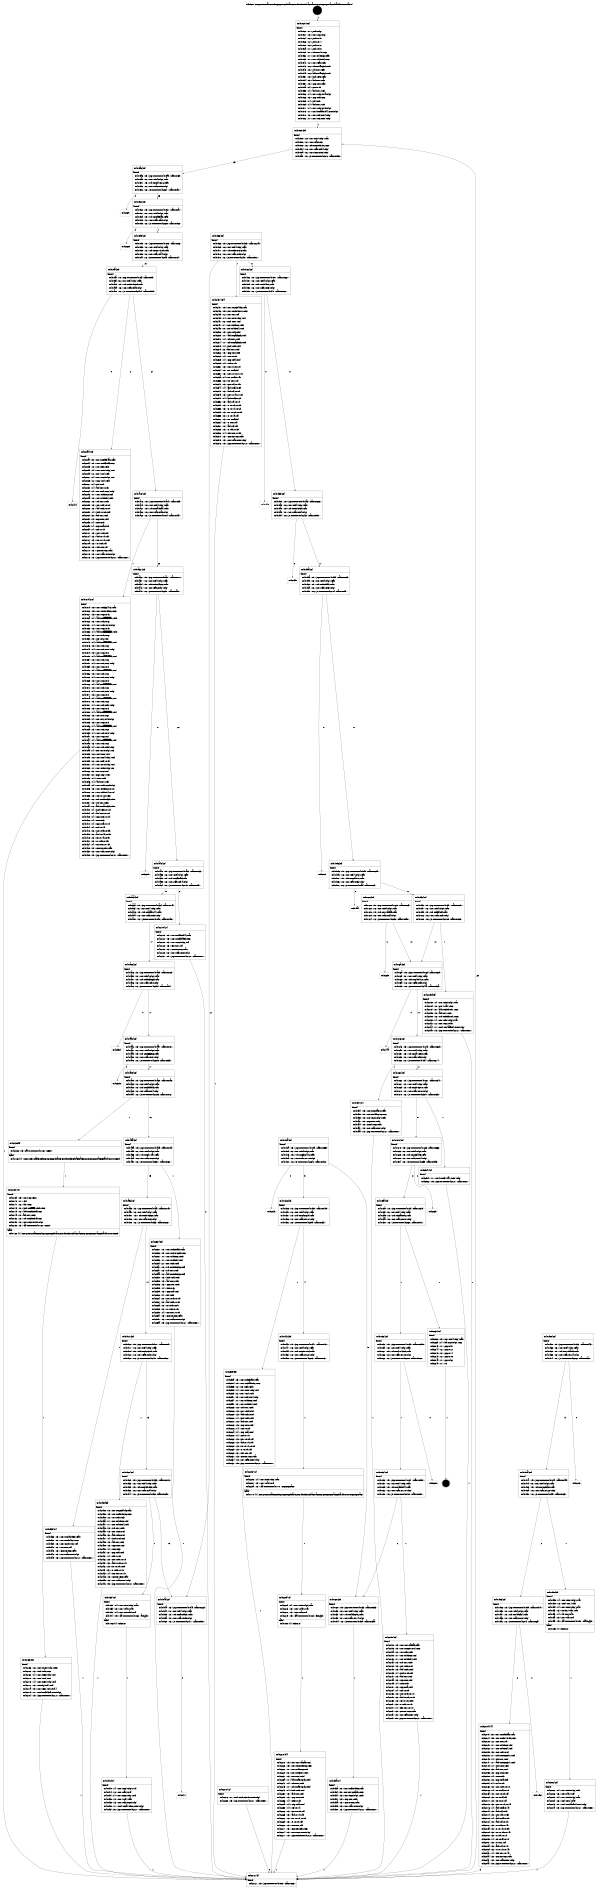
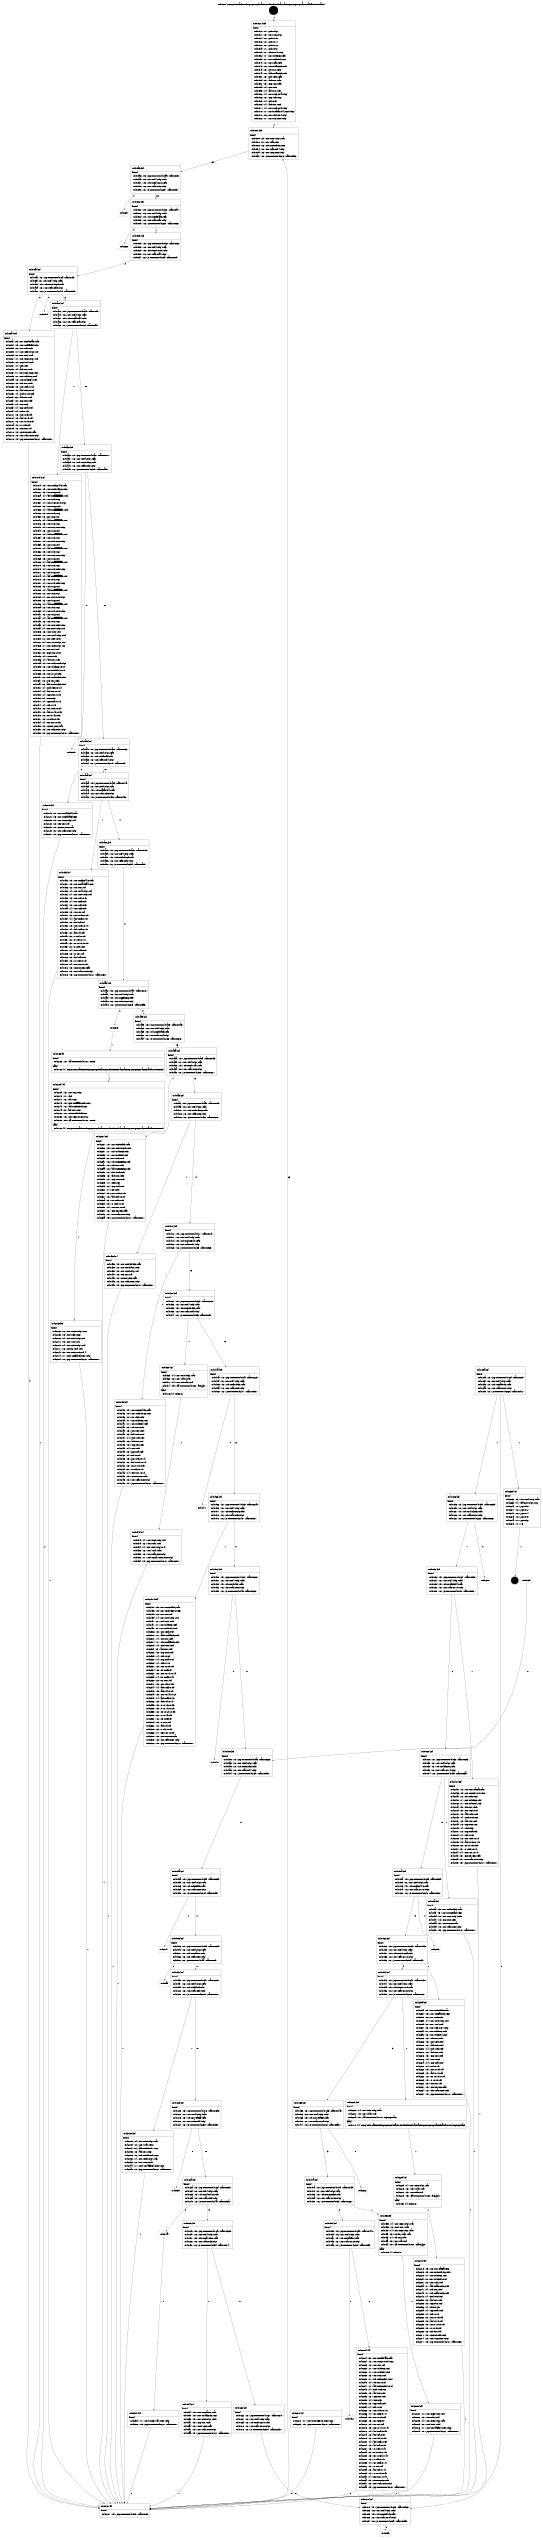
edge "0x401b9e [28]" -> "0x40242b": reversed
node "0x401dbc [97]": added
edge "0x401b66 [28]" -> "0x401b4a [28]": reversed
edge "0x401bf2 [28]" -> "0x401c2a [28]": now "0x401bf2 [28]" -> "0x401c0e [28]"
node "0x4023bd": removed
edge "0x401abe [28]" -> "0x402136 [5]": now "0x402315" -> "0x402136 [5]"
edge "0x401c62 [28]" -> "0x40257b [12]": now "0x40244a" -> "0x40257b [12]"
edge "0x401c7e [28]" -> "0x401c9a [28]": reversed
edge "0x401d0a [28]" -> "0x401cee [28]": reversed
edge "0x4020af [108]" -> "0x402721 [5]": added, label "2"
edge "0x401d42 [28]" -> "0x401d5e [28]": added, label "3"
